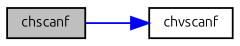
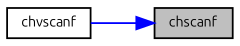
edge "chscanf" -> "chvscanf": reversed
